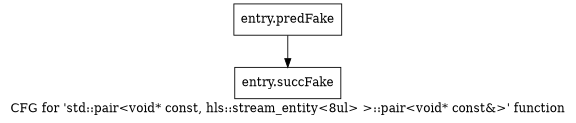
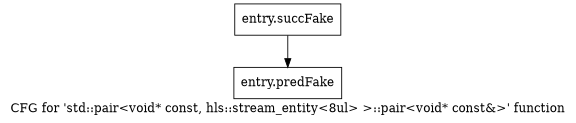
edge "entry.predFake" -> "entry.succFake": reversed
